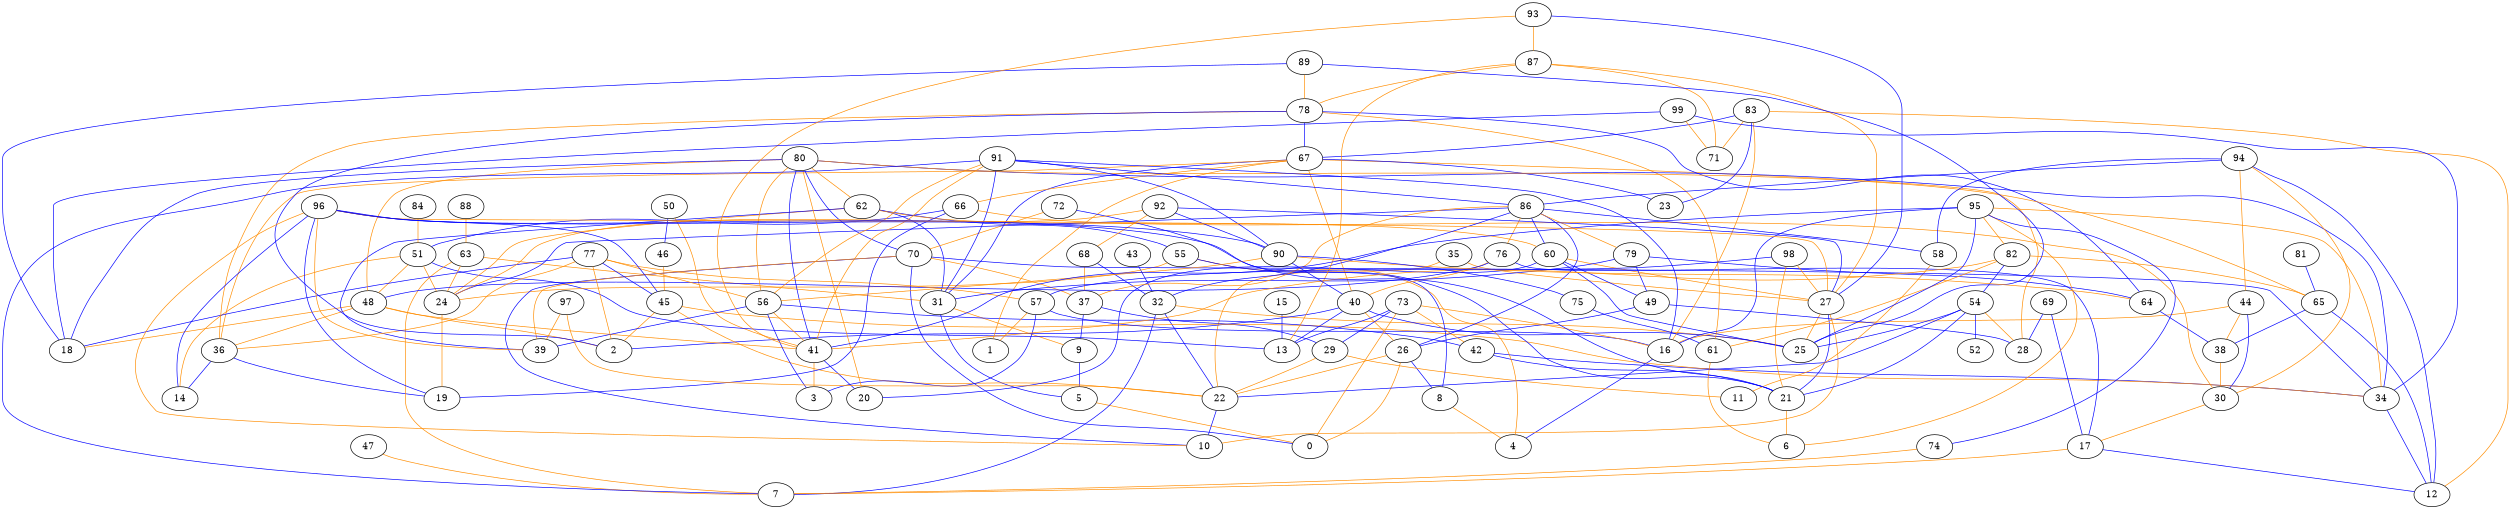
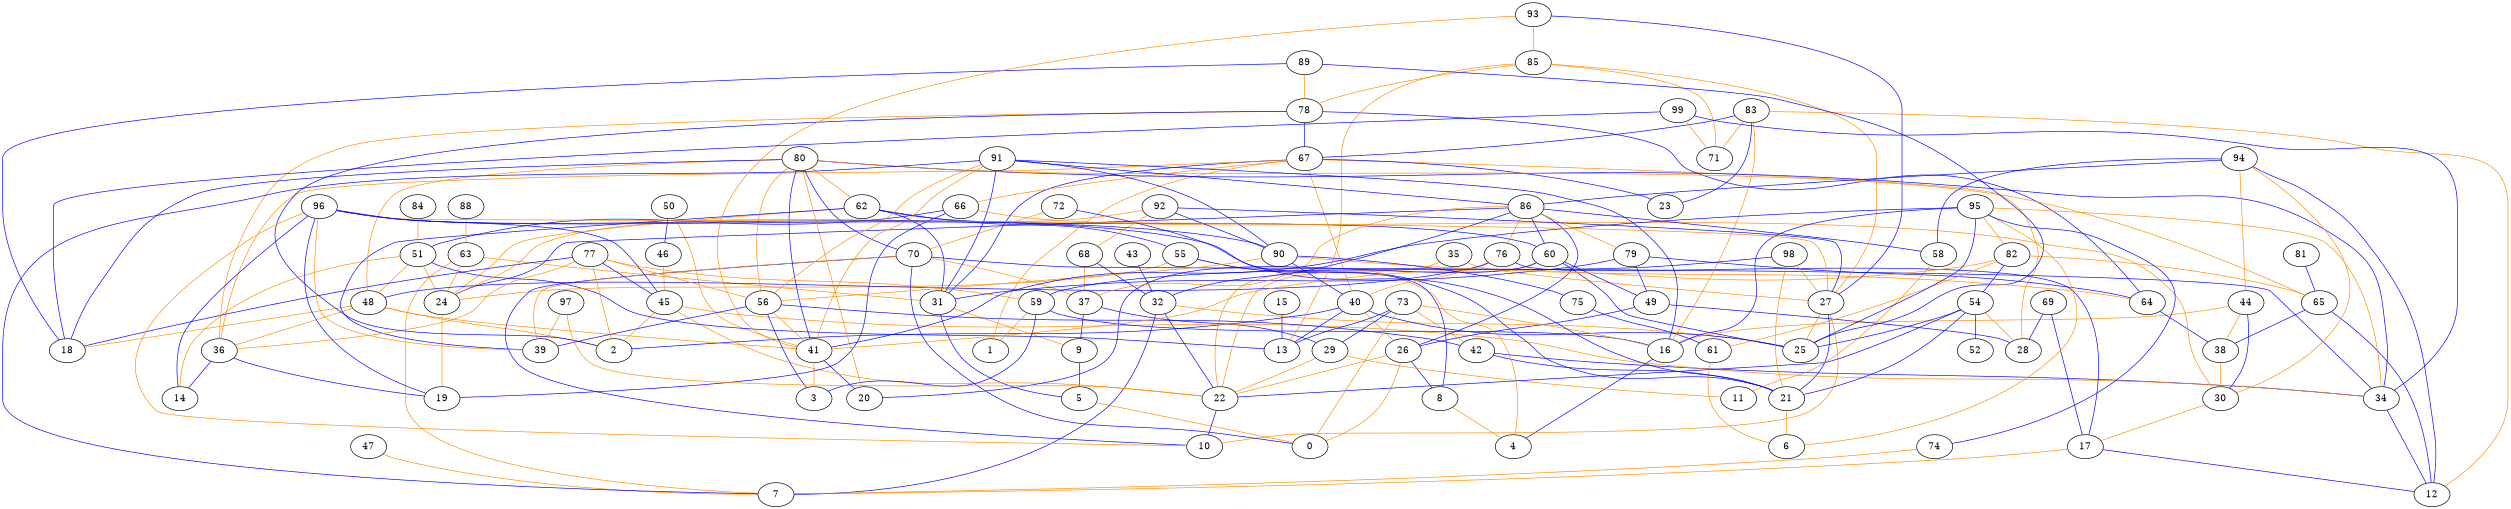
node "87": label "87" -> "85"
edge "78" -- "61": removed
edge "62" -- "60": color darkorange -> blue
edge "60" -- "27": now "60" -- "22"
node "57": label "57" -> "59"
